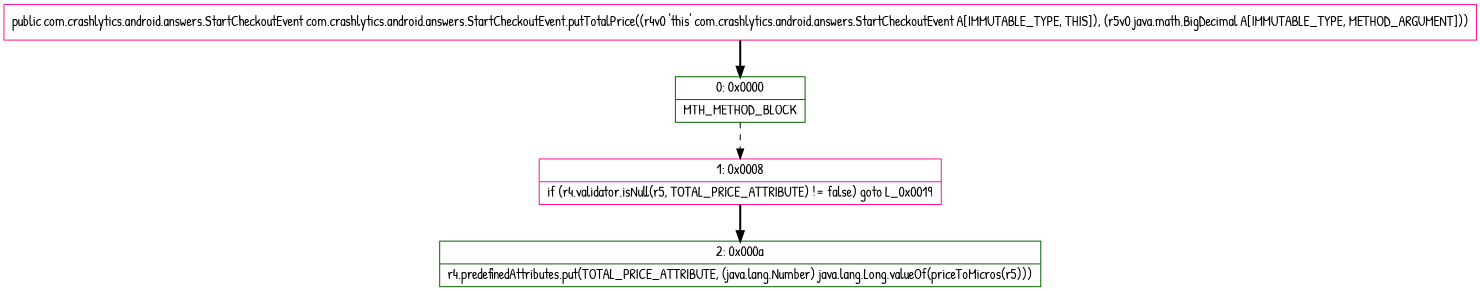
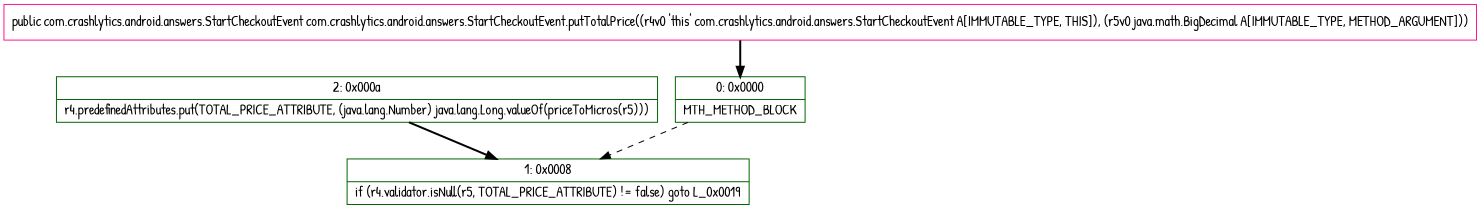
node "1: 0x0008": color deeppink -> darkgreen
edge "1: 0x0008" -> "2: 0x000a": reversed
